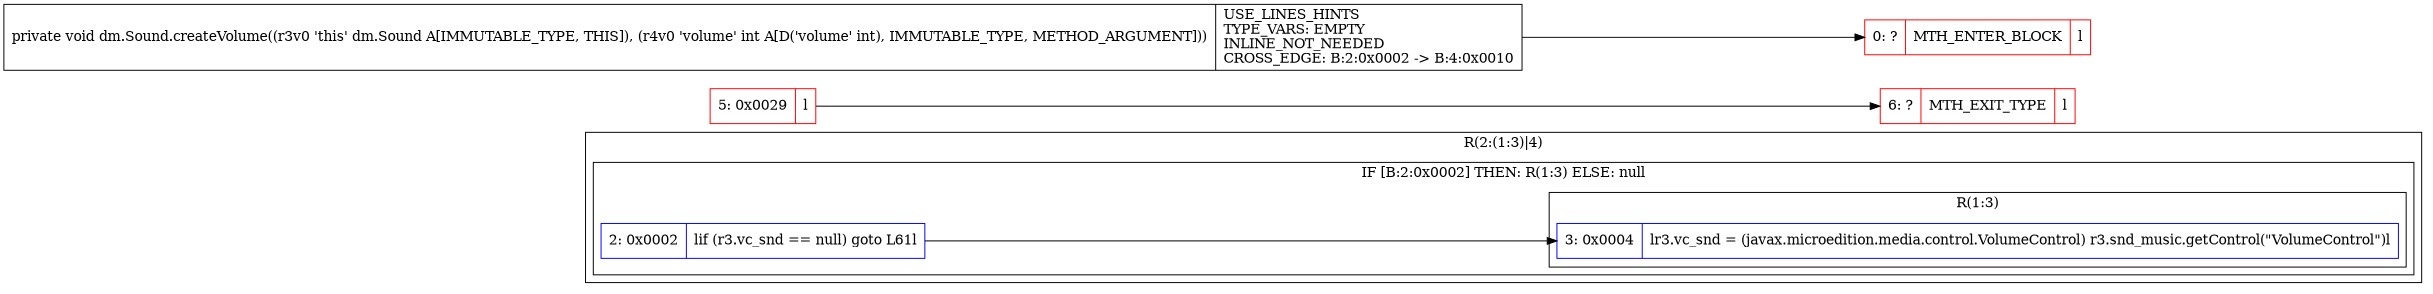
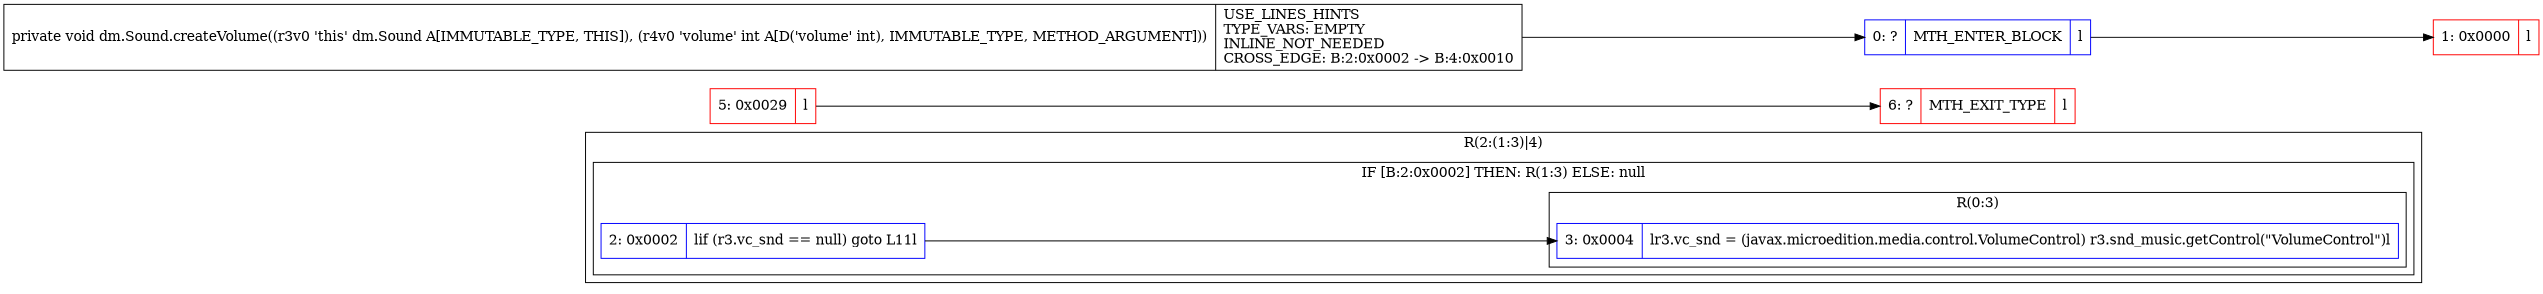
node "0: ?": color red -> blue
node "1: 0x0000": added
cluster "R(1:3)": label "R(1:3)" -> "R(0:3)"
node "2: 0x0002": text "lif (r3.vc_snd == null) goto L61l" -> "lif (r3.vc_snd == null) goto L11l"
